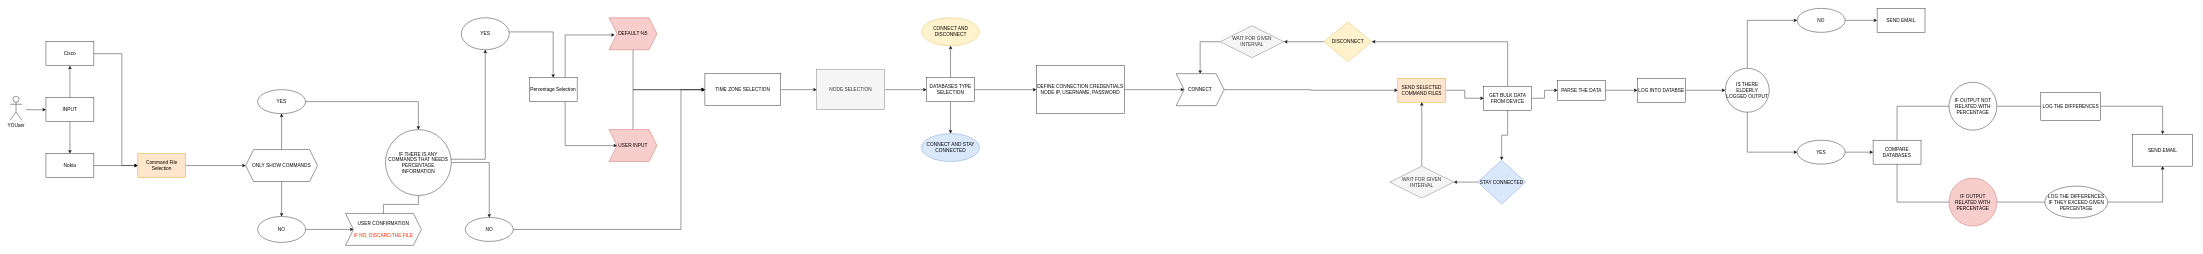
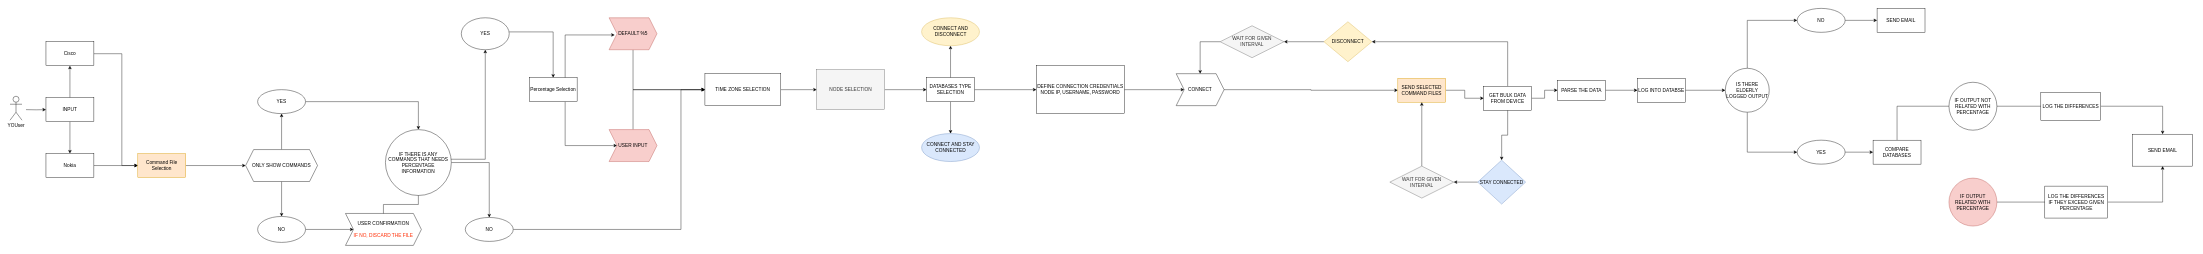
edge "COMPARE DATABASES" -- "IF OUTPUT RELATED WITH PERCENTAGE": removed
node "LOG THE DIFFERENCES IF THEY EXCEED GIVEN PERCENTAGE": shape ellipse -> rectangle
